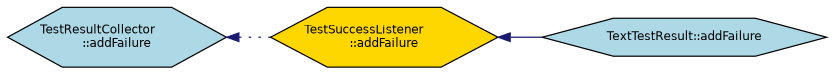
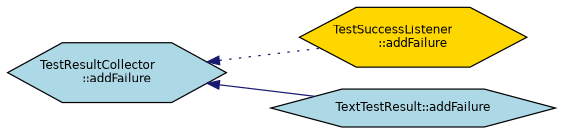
edge "TextTestResult::addFailure" -> "TestSuccessListener ::addFailure": now "TextTestResult::addFailure" -> "TestResultCollector ::addFailure"
